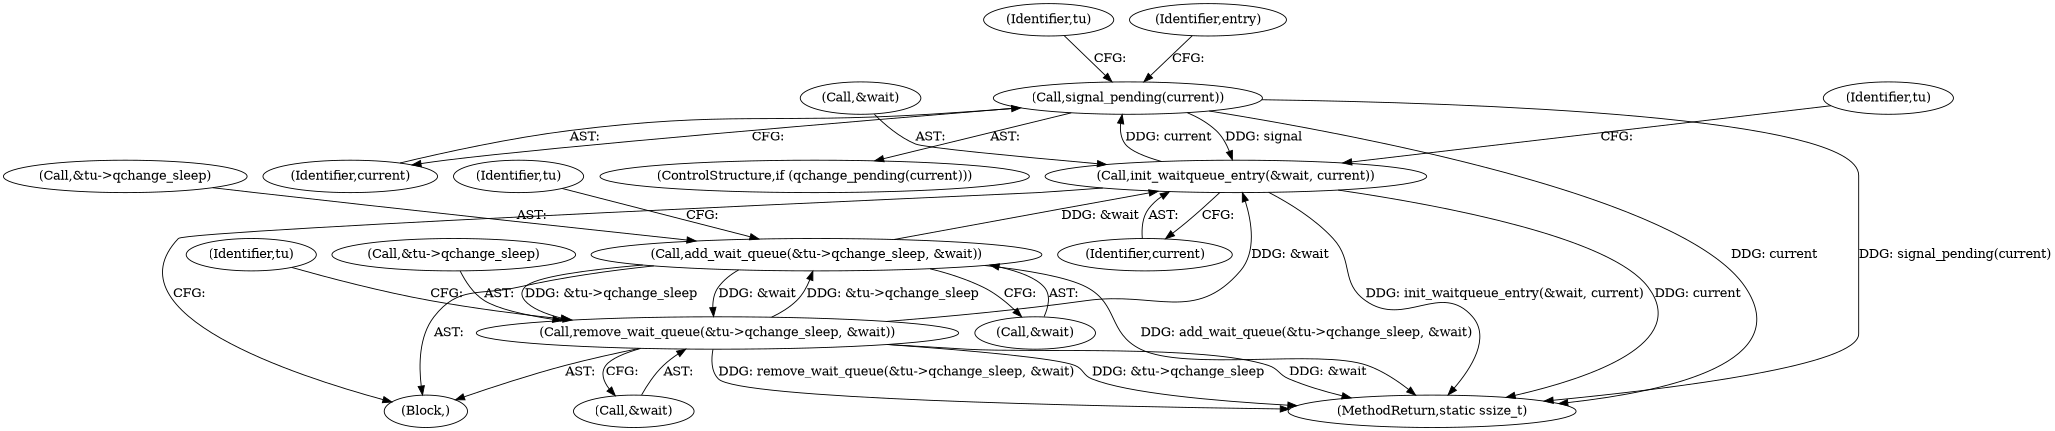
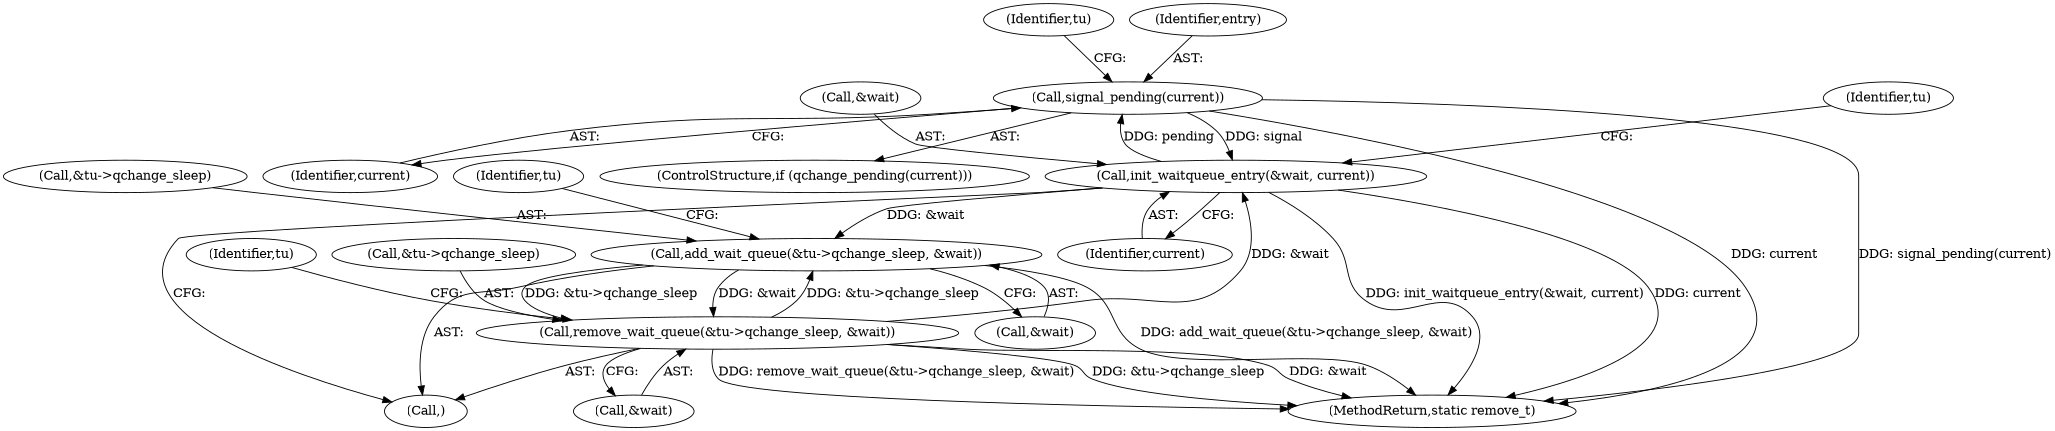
edge "(Identifier,entry)" -> "(Call,signal_pending(current))": label "CFG: " -> "AST: "
edge "(Call,init_waitqueue_entry(&wait, current))" -> "(Call,signal_pending(current))": label "DDG: current" -> "DDG: pending"
edge "(Call,add_wait_queue(&tu->qchange_sleep, &wait))" -> "(Call,init_waitqueue_entry(&wait, current))": reversed
node "(Block,)": label "(Block,)" -> "(Call,)"
node "(MethodReturn,static ssize_t)": label "(MethodReturn,static ssize_t)" -> "(MethodReturn,static remove_t)"
